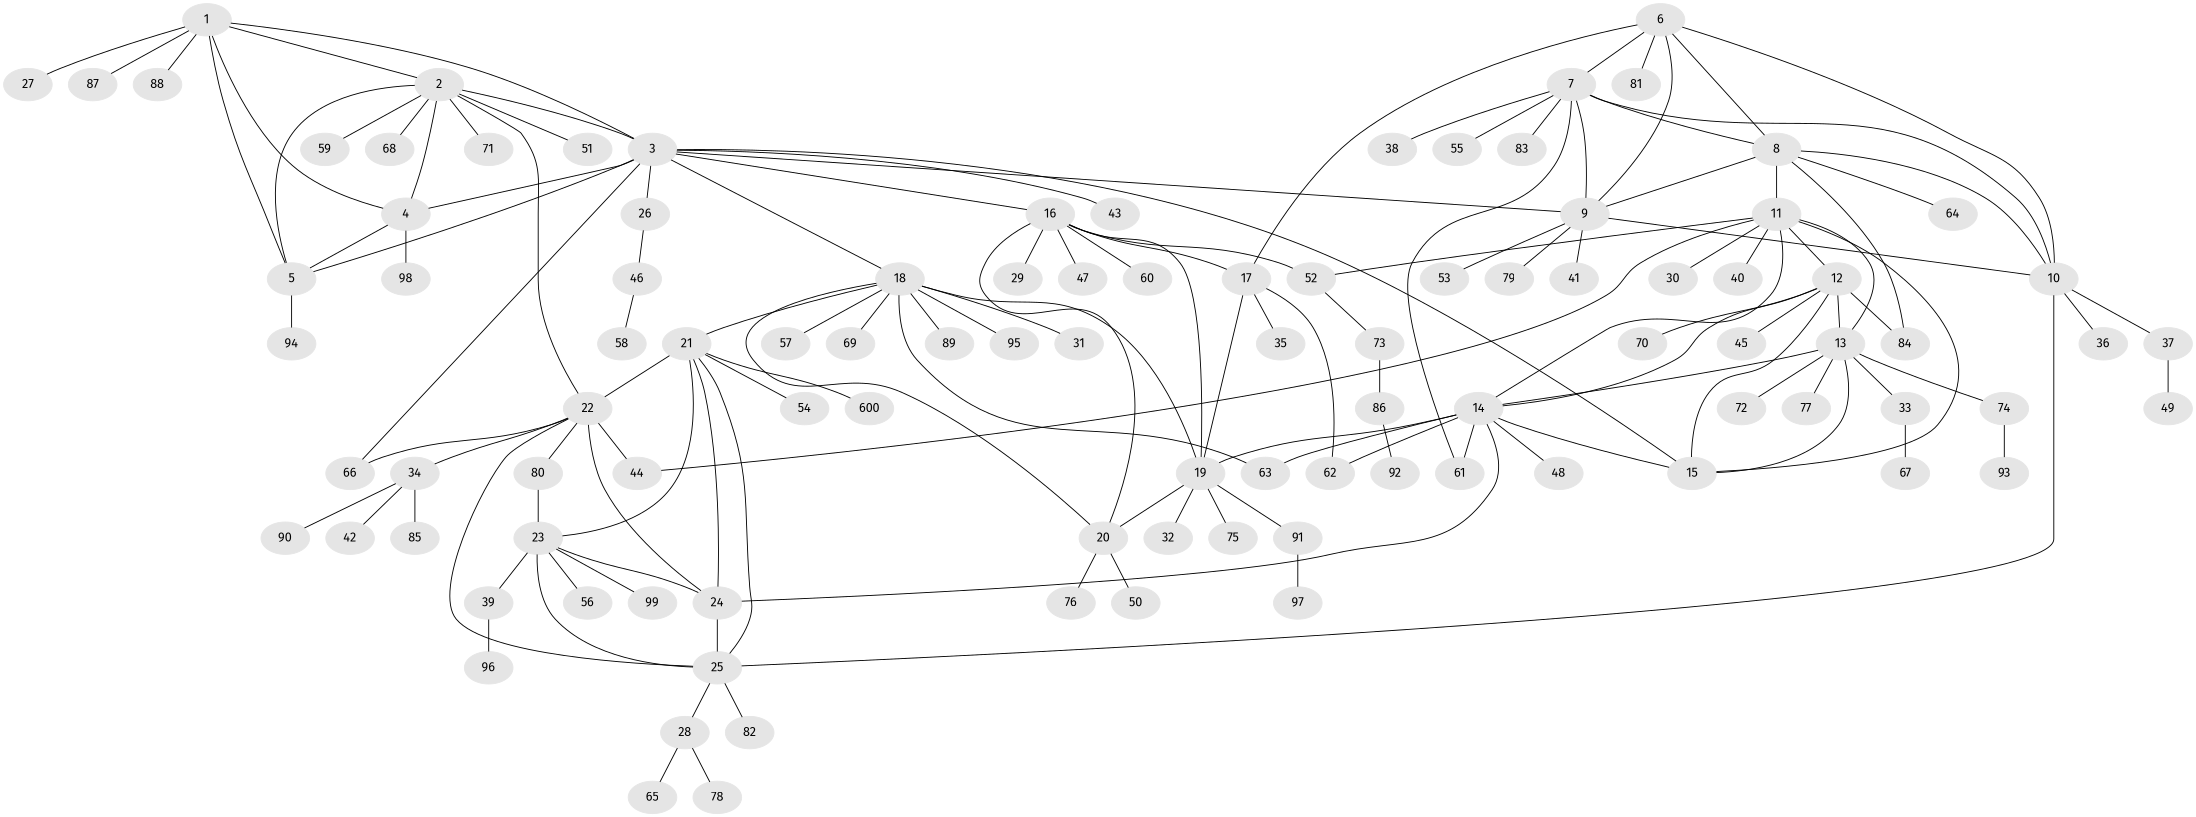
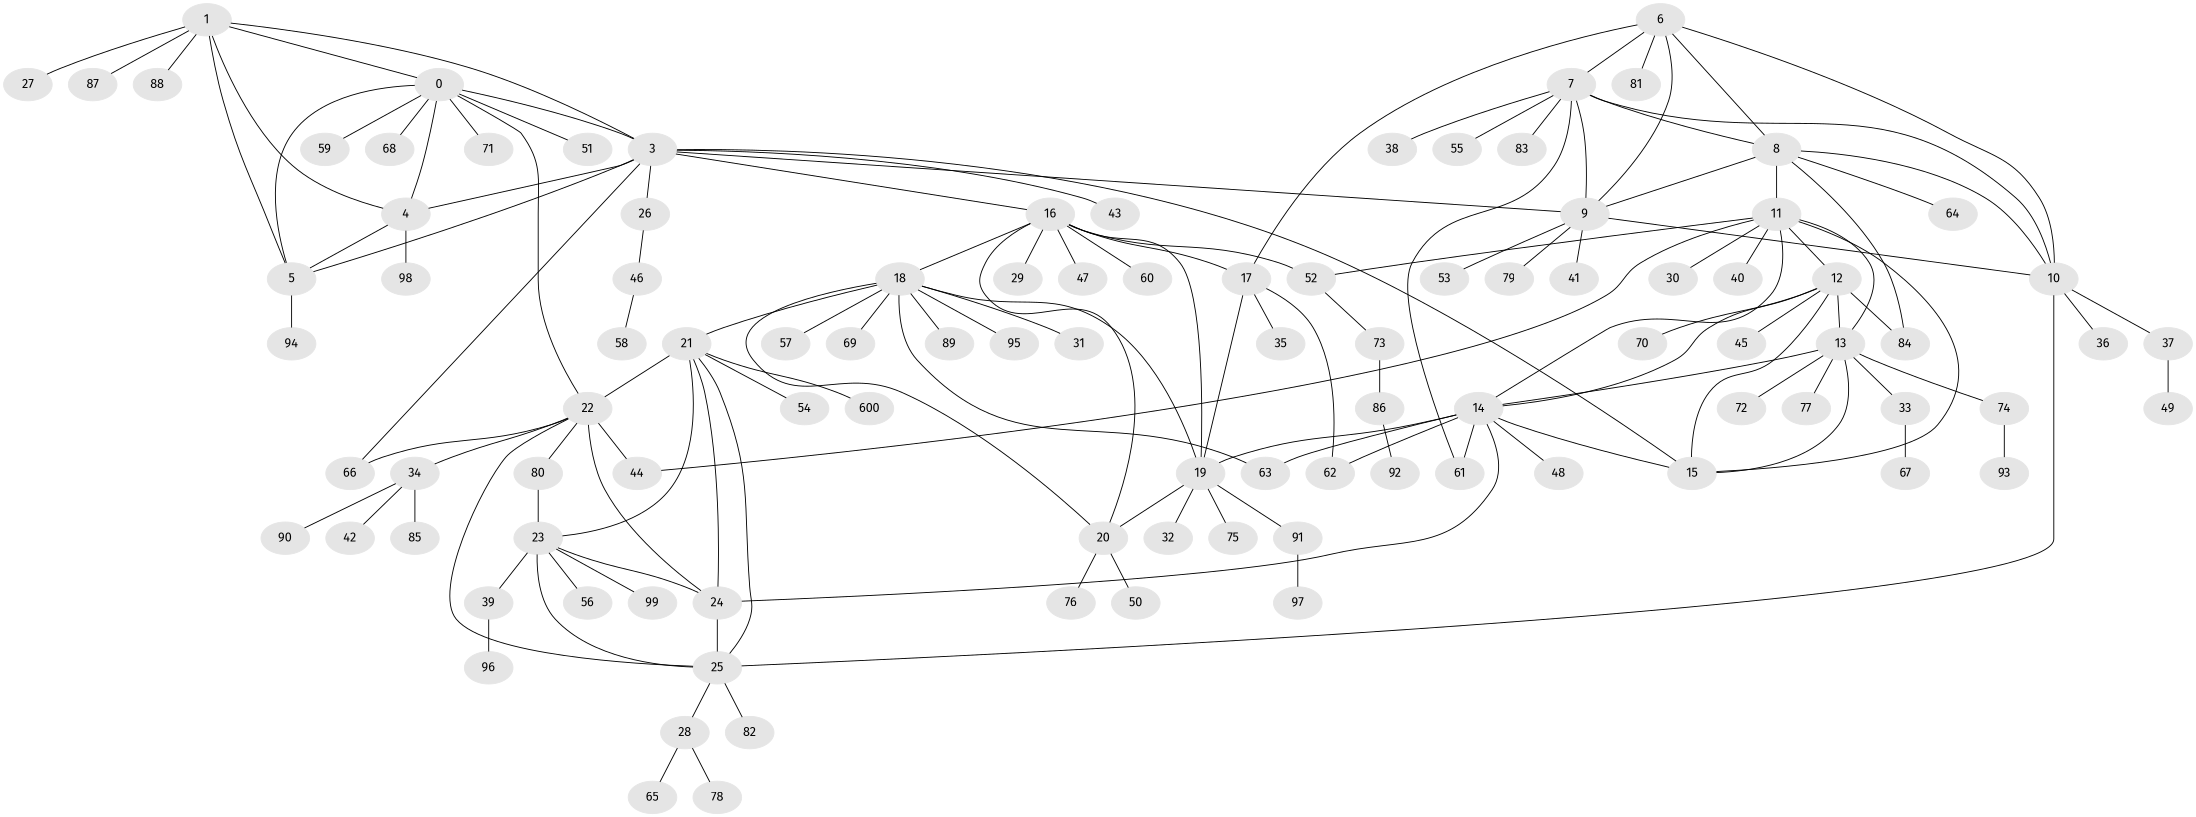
node "2": label "2" -> "0"
edge "3" -- "18": now "16" -- "18"
